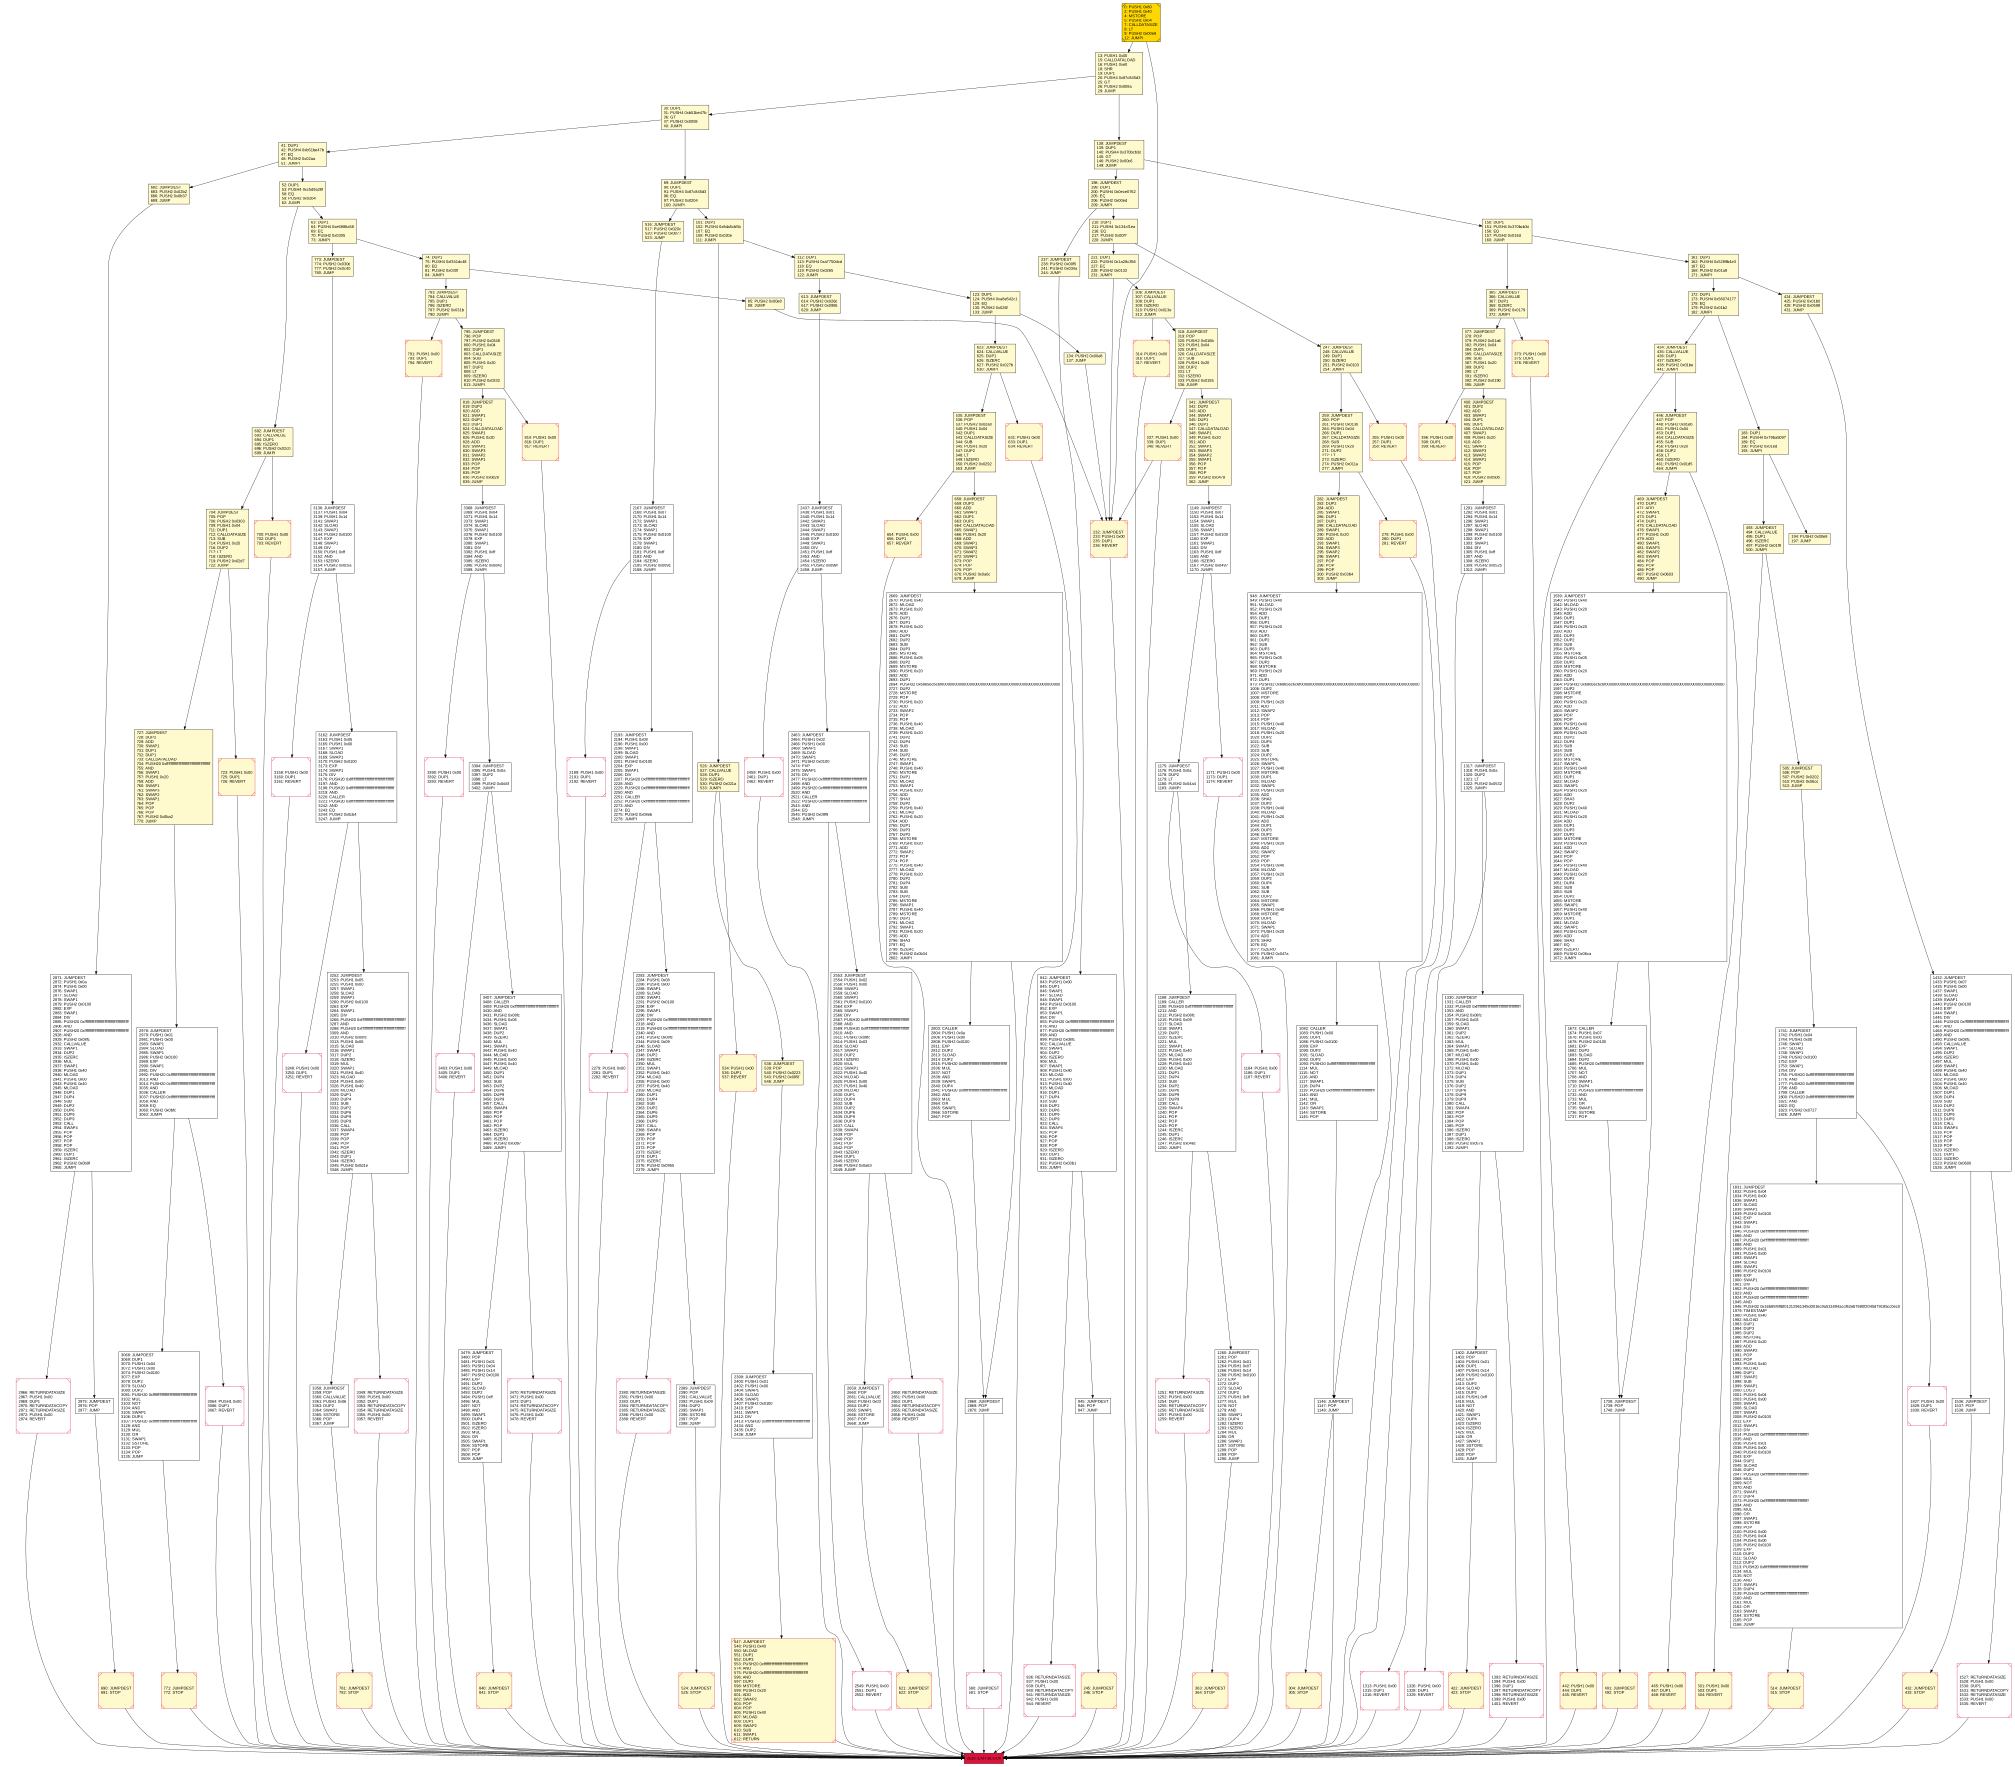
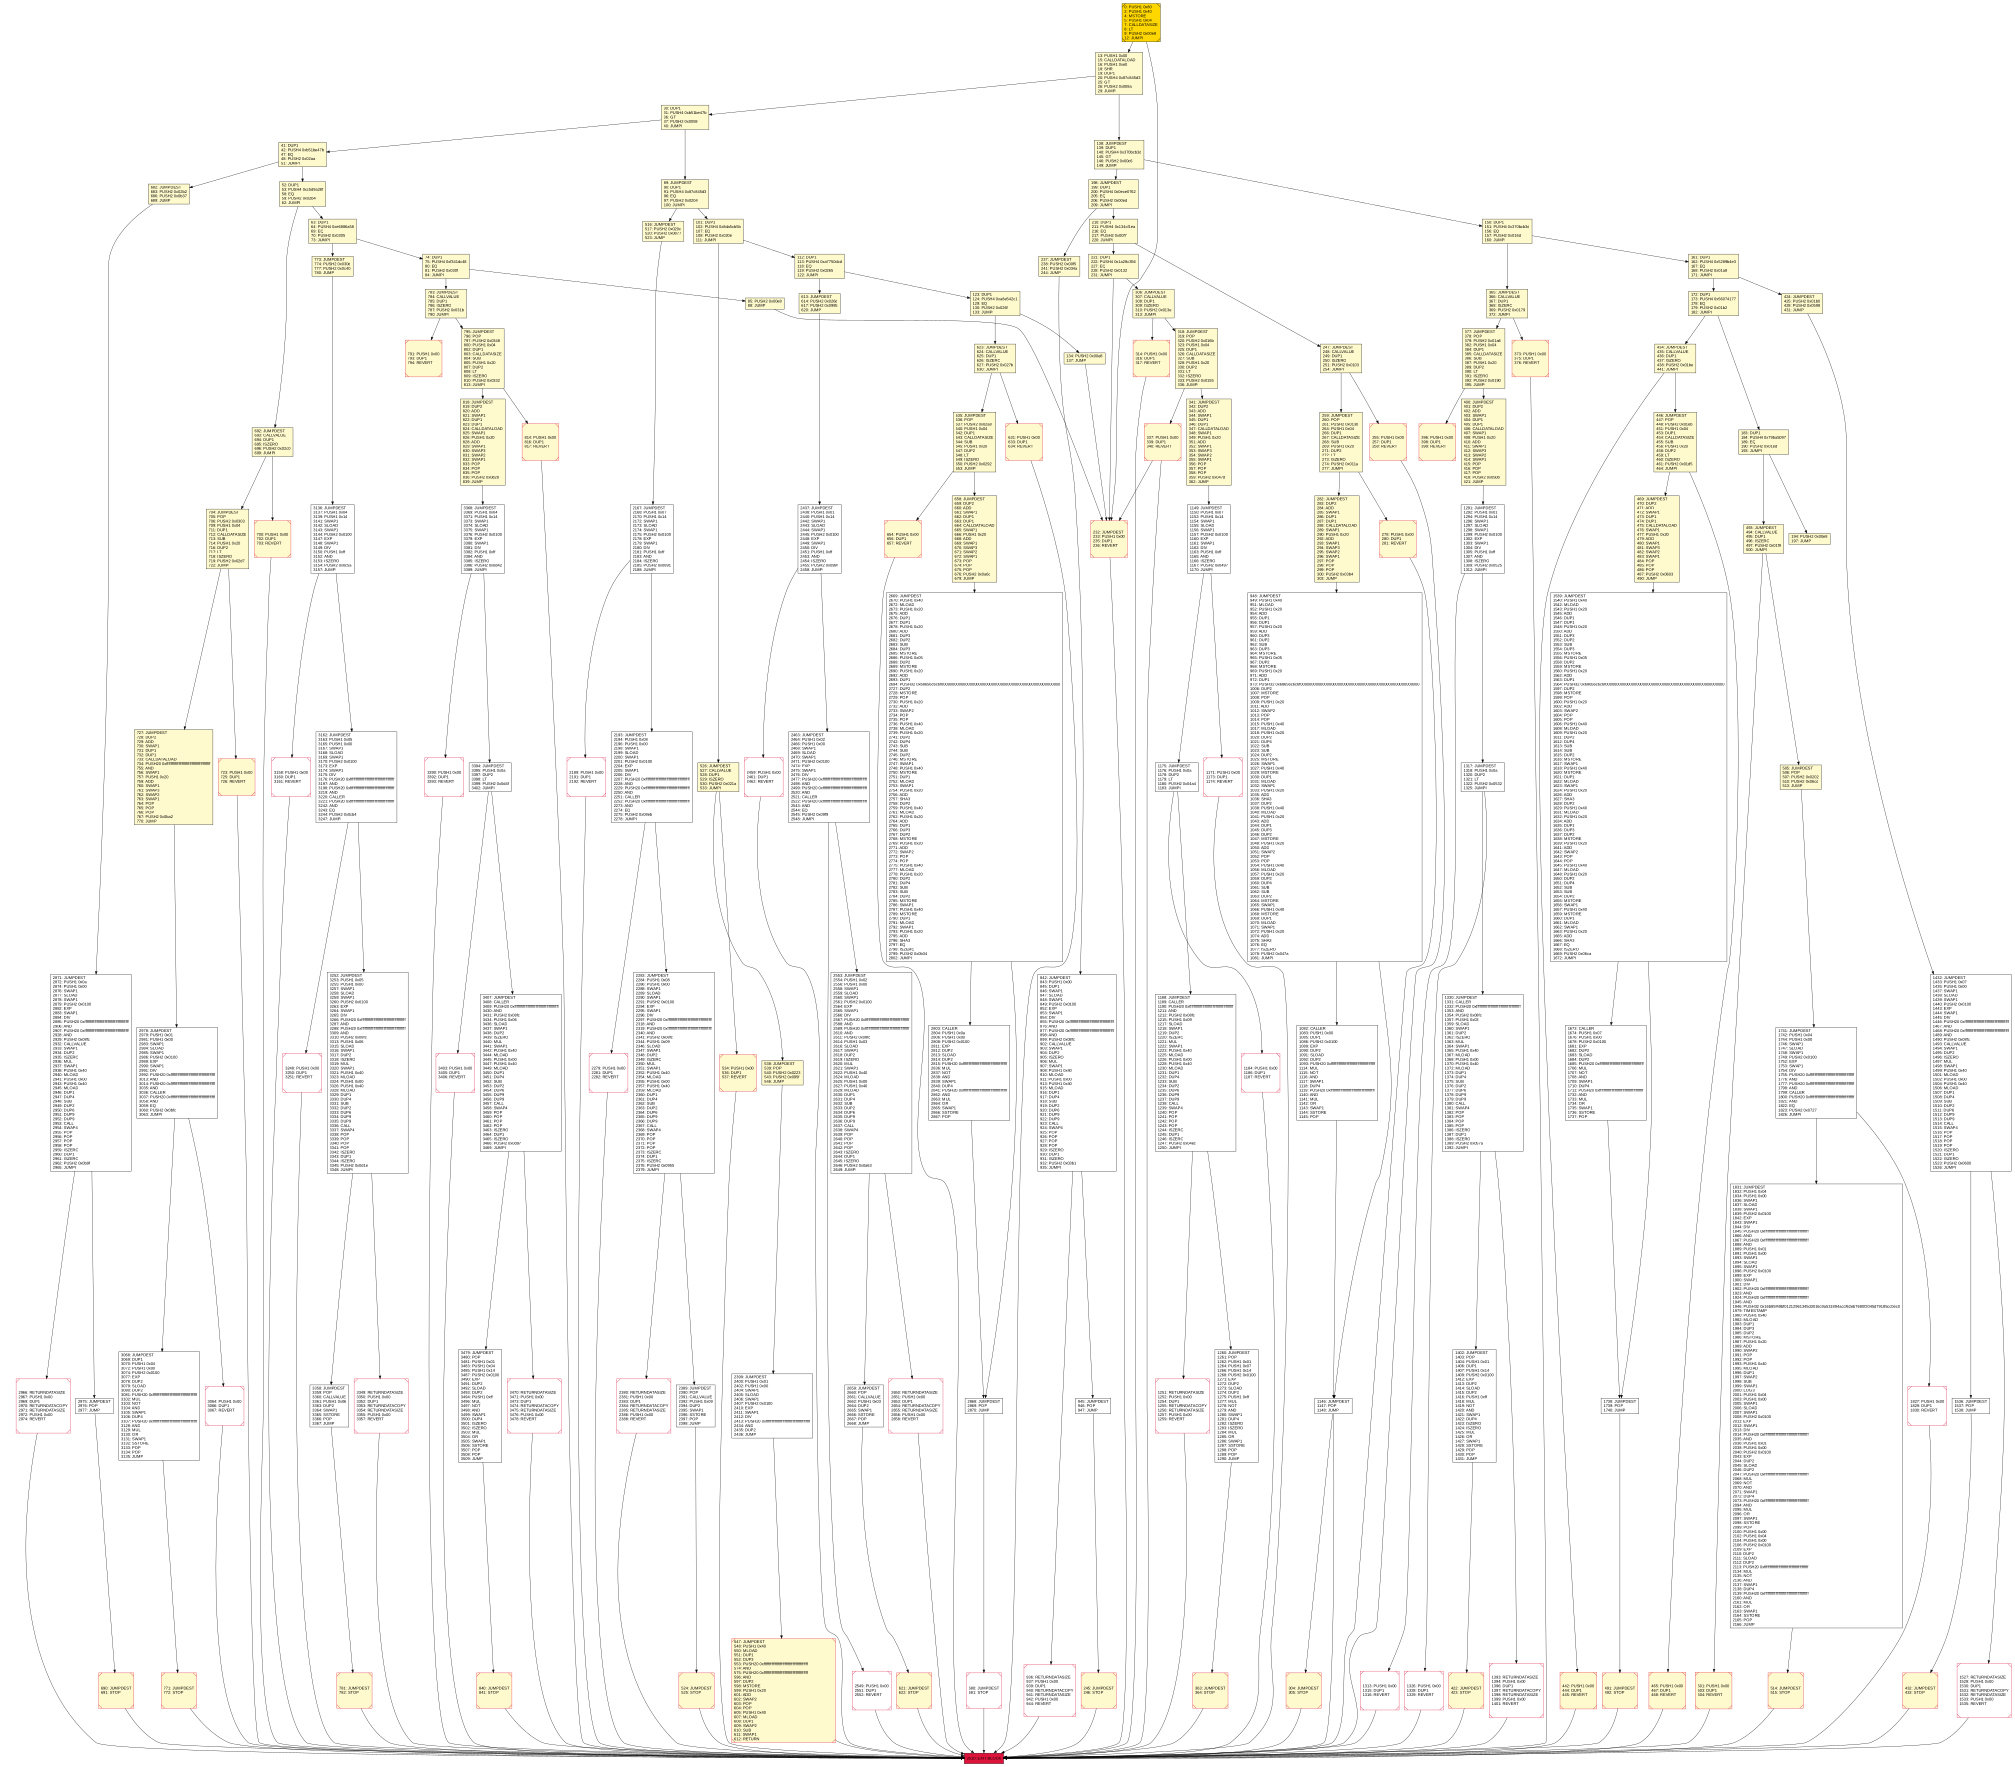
edge "791: PUSH1 0x00 793: DUP1 794: REVERT" -> "3510: EXIT BLOCK": removed
